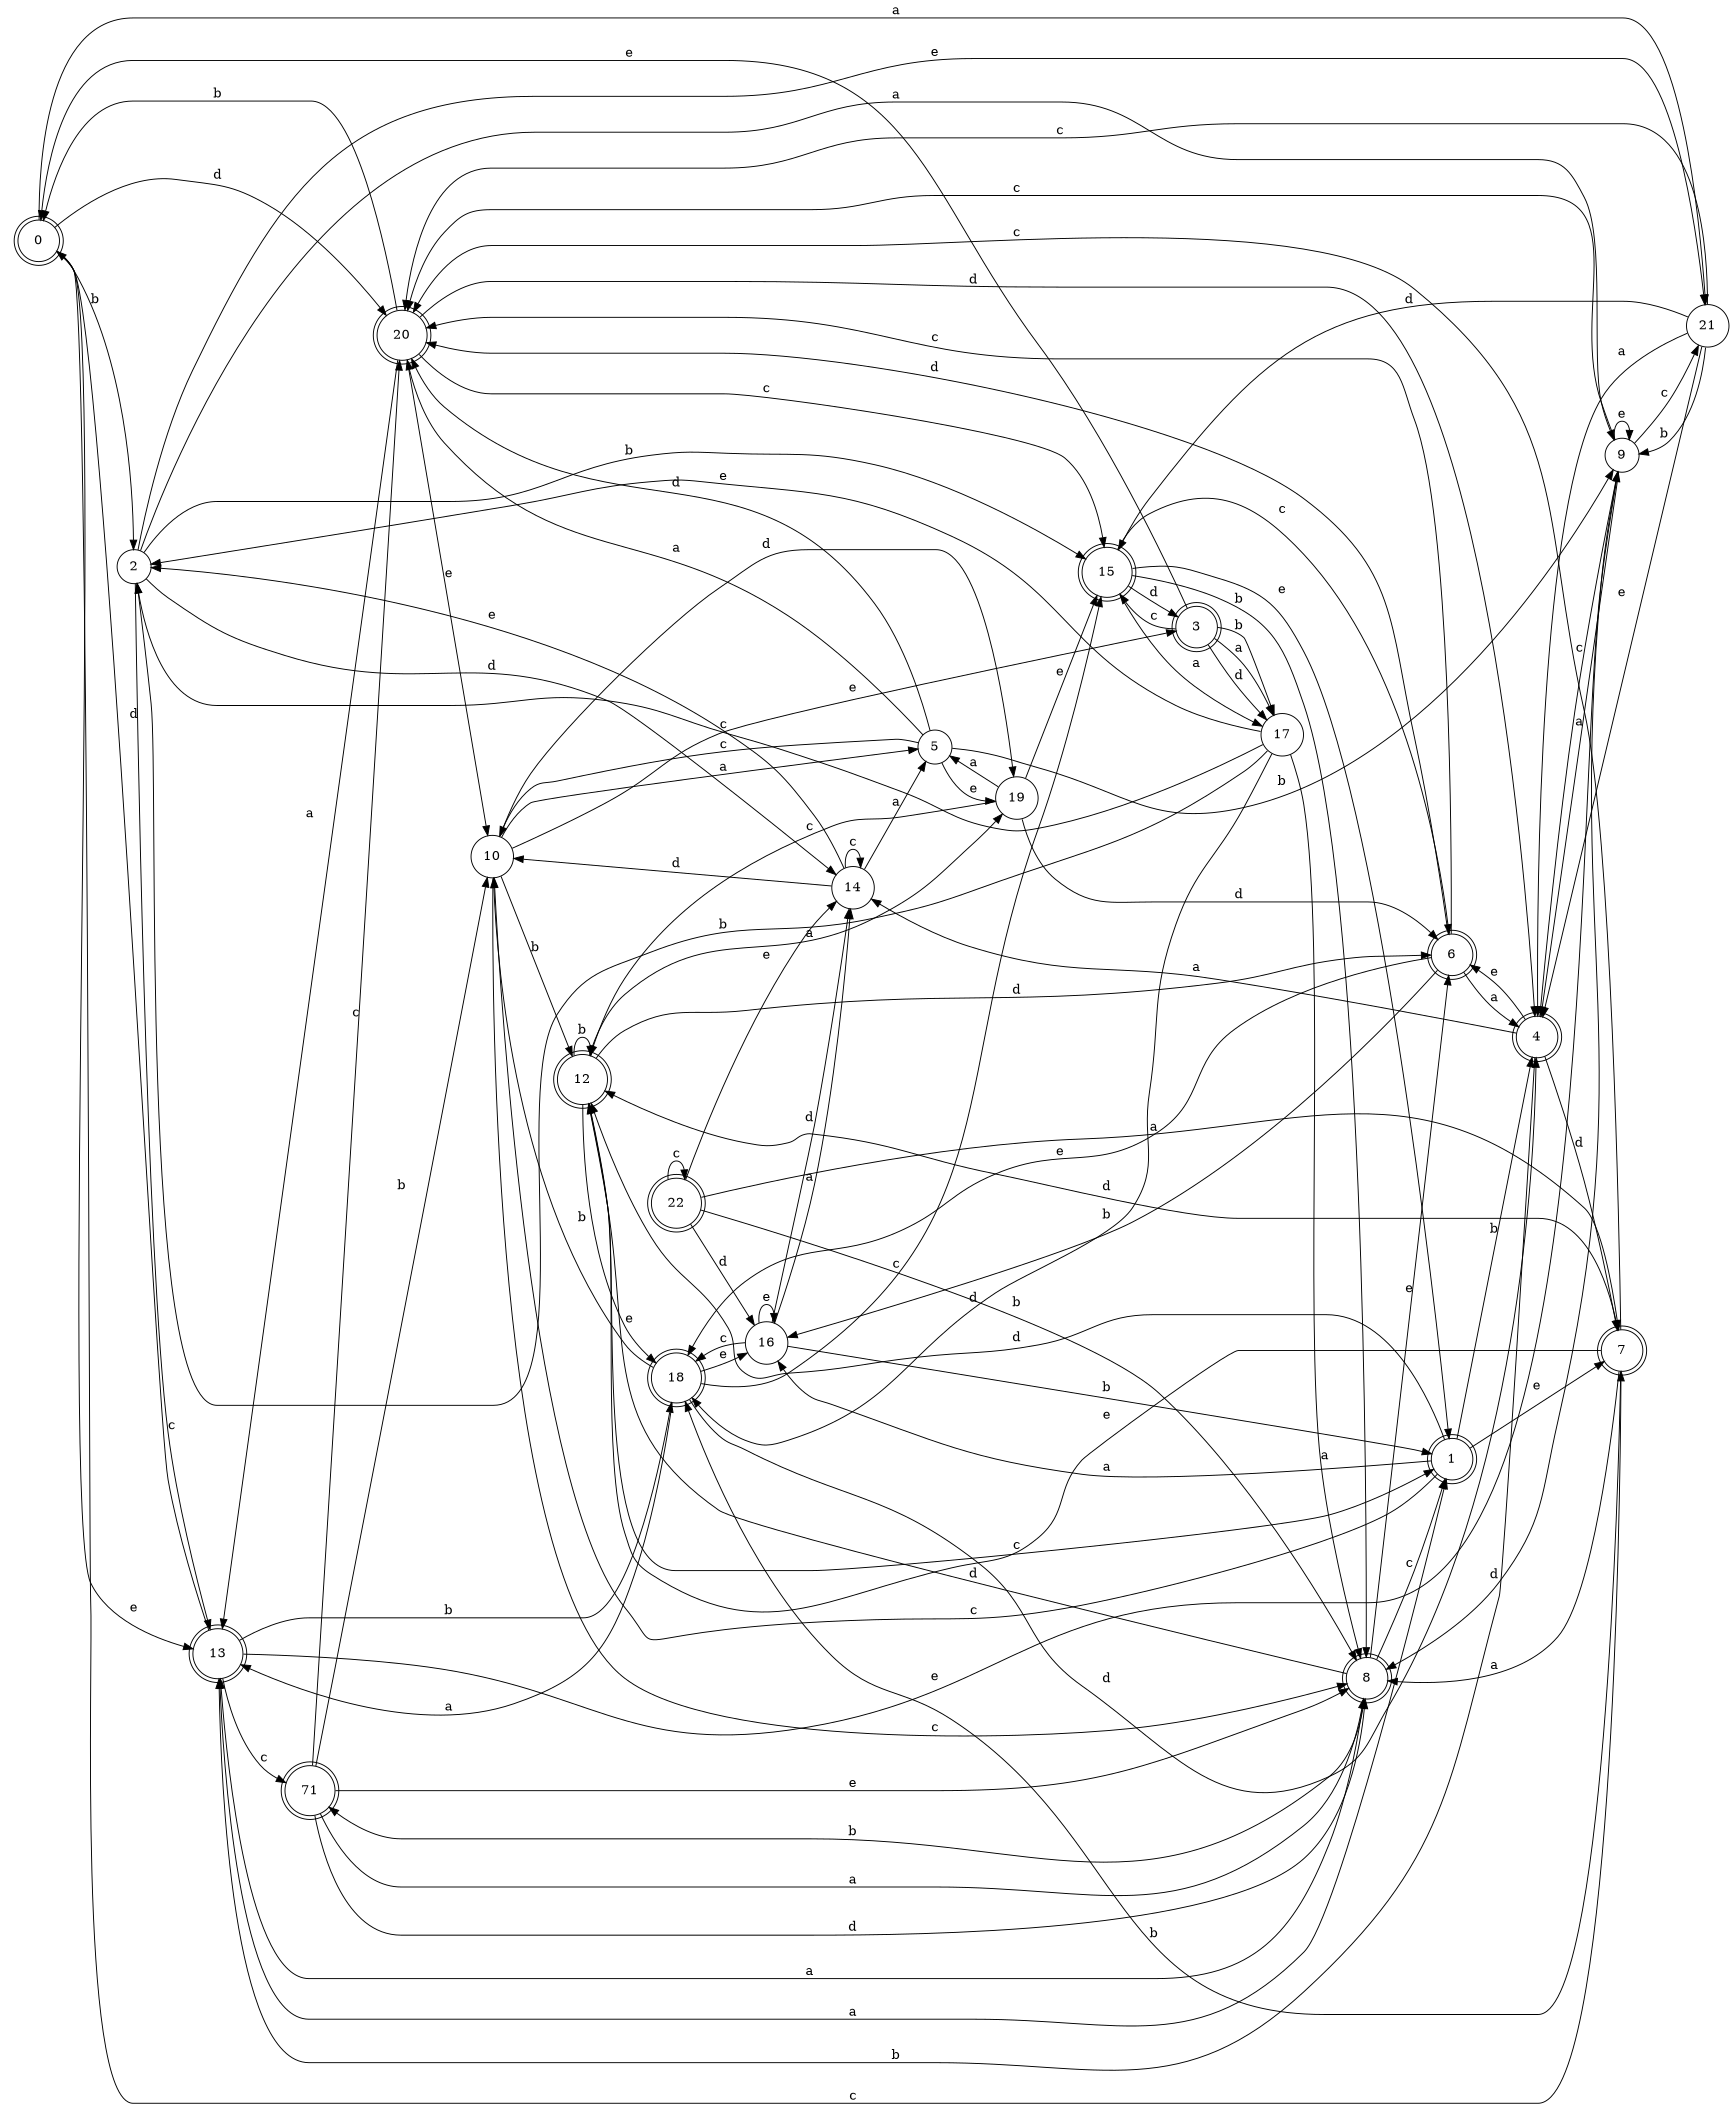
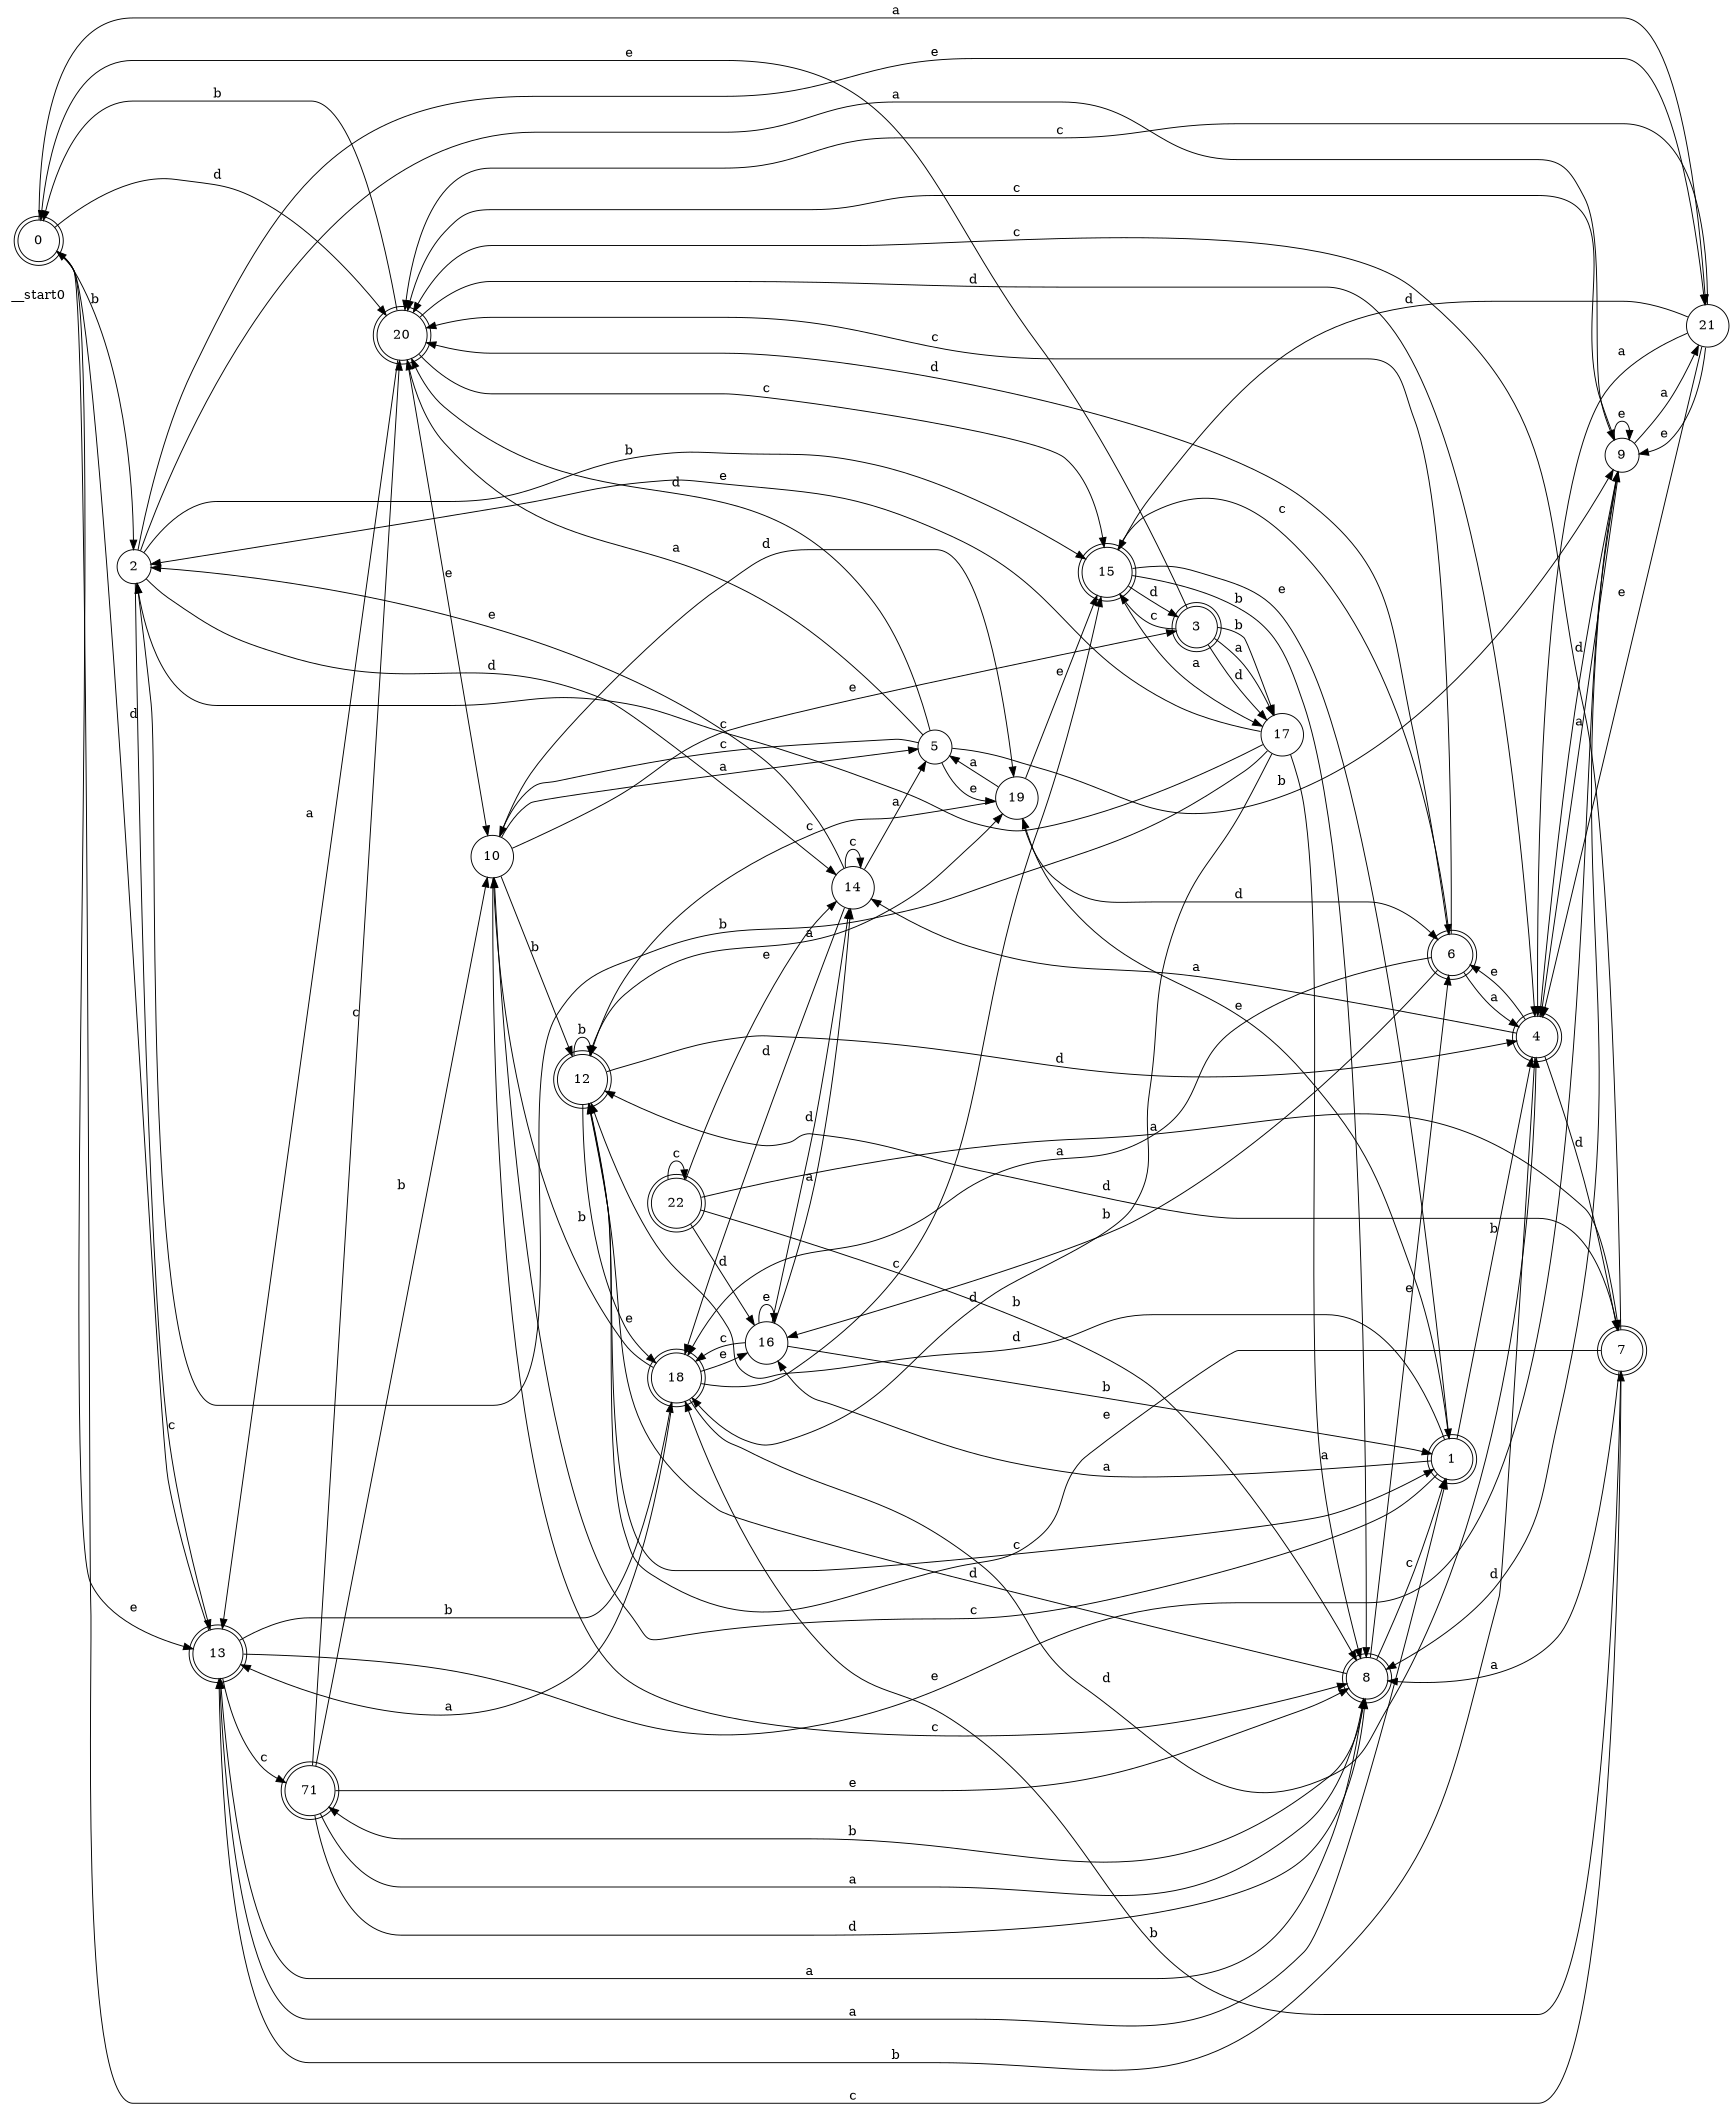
node "__start0": added
edge "9" -> "21": label "c" -> "a"
edge "21" -> "9": label "b" -> "e"
edge "4" -> "9": label "c" -> "d"
edge "14" -> "10": now "14" -> "18"
edge "12" -> "6": now "12" -> "4"
edge "6" -> "18": label "e" -> "a"
edge "1" -> "7": now "1" -> "19"
